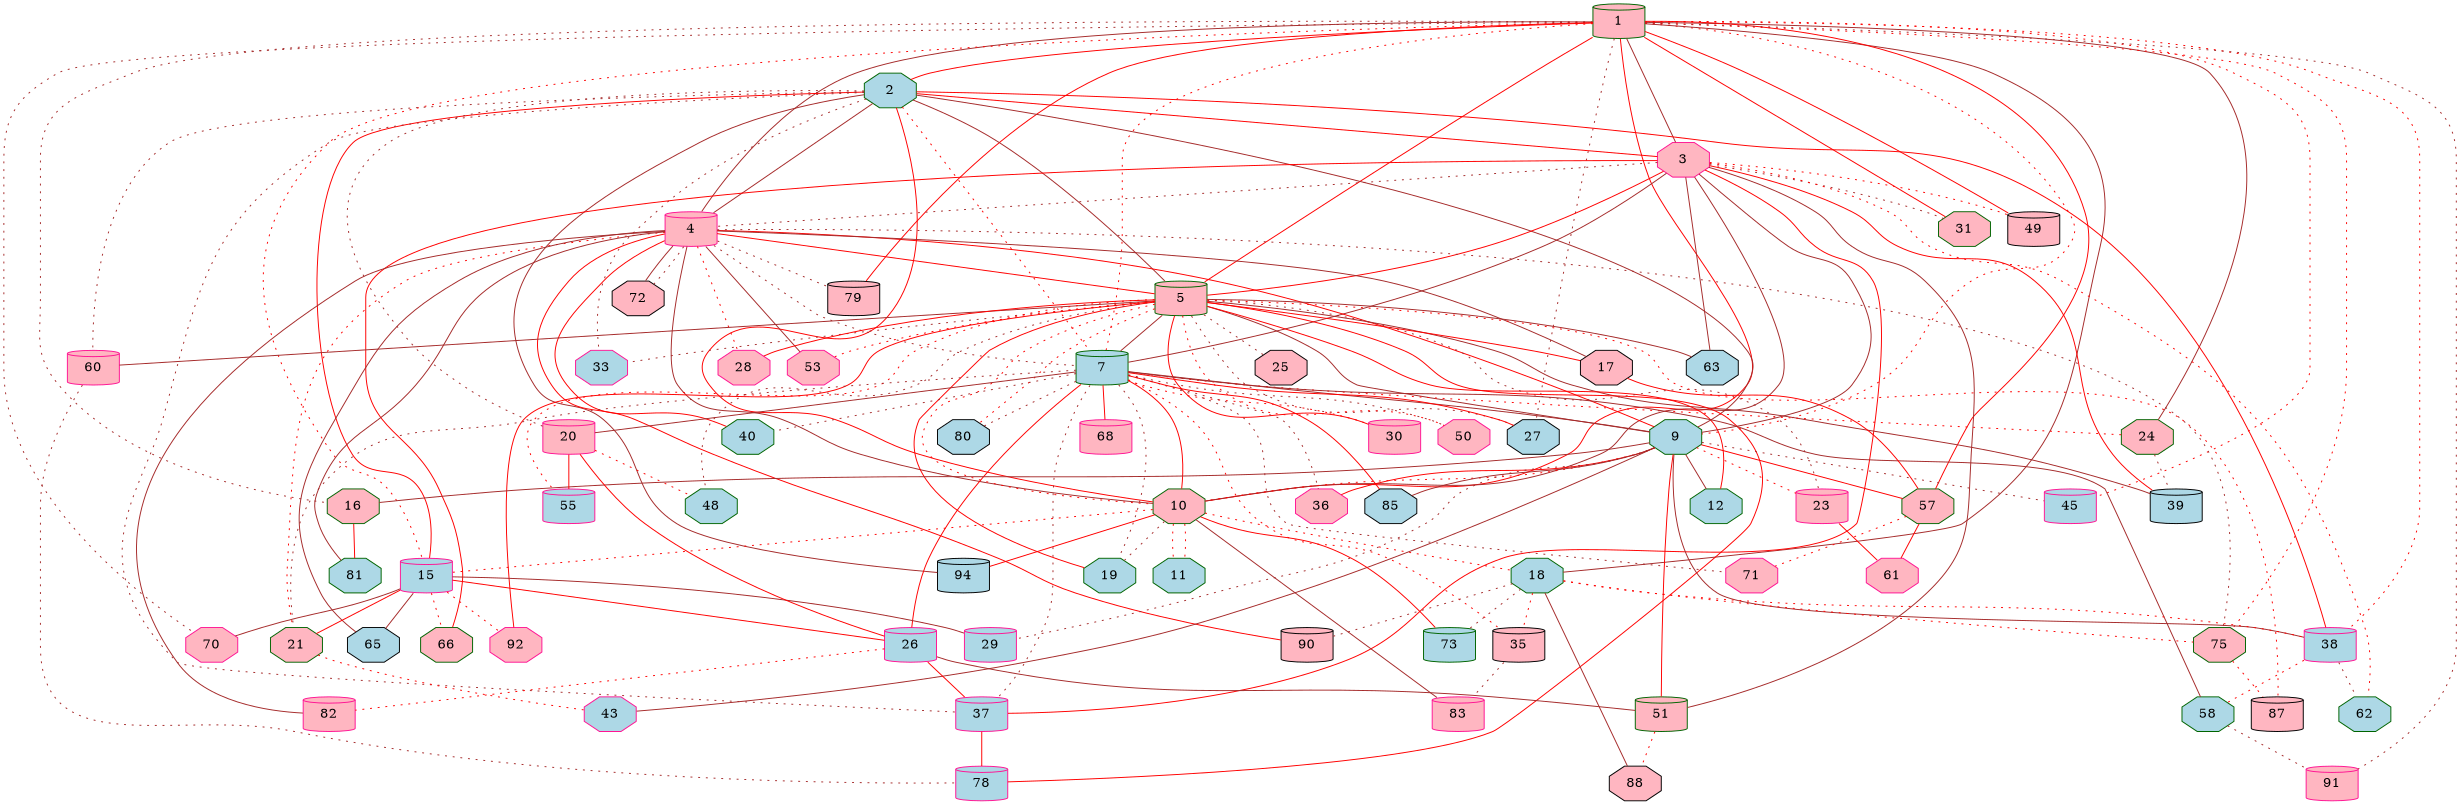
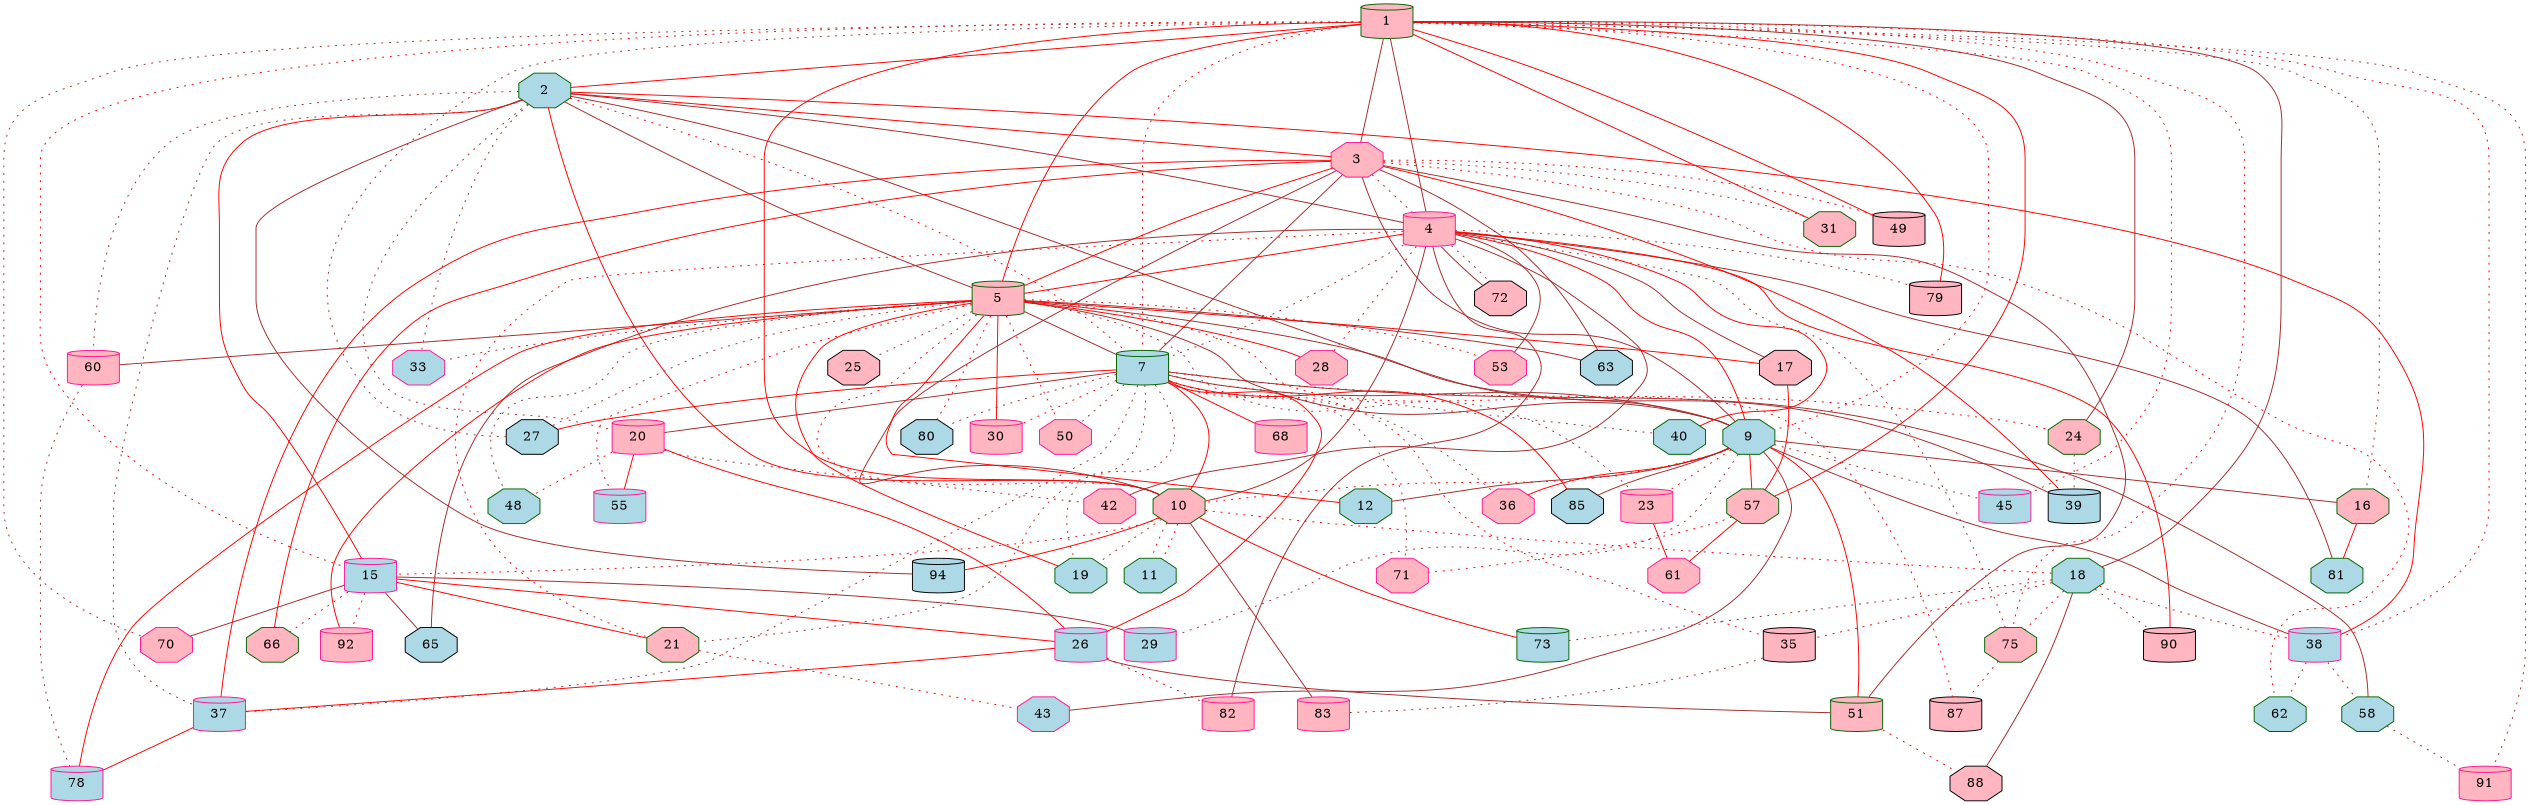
node "42": added
node "92": shape octagon -> cylinder
